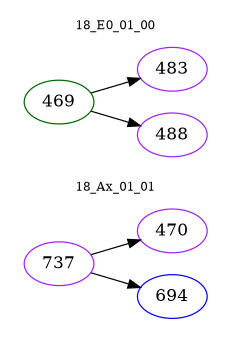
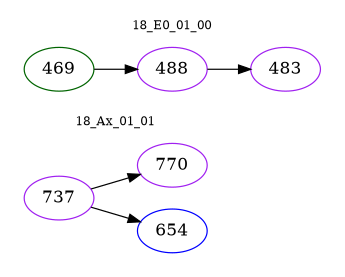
edge "469" -> "483": now "488" -> "483"
node "470": label "470" -> "770"
node "694": label "694" -> "654"
